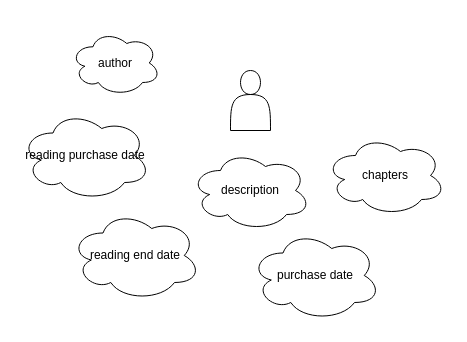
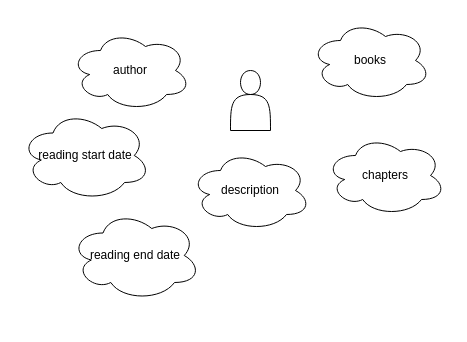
node "books": added
node "author": size 90x65 -> 120x80
node "reading purchase date": label "reading purchase date" -> "reading start date"
node "purchase date": removed
